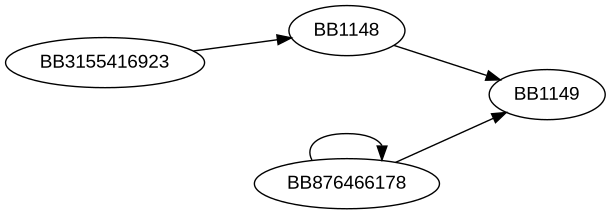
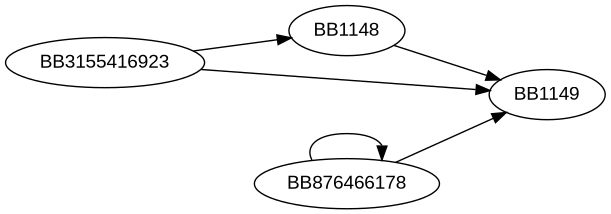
edge "BB3155416923" -> "BB1149": added
